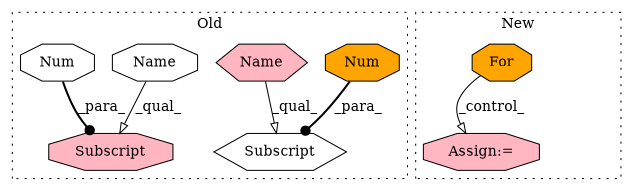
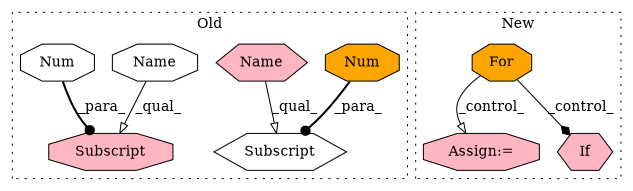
node "If": added
